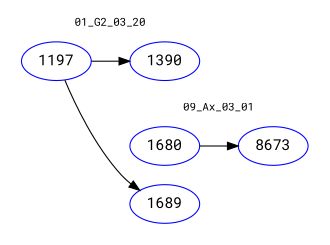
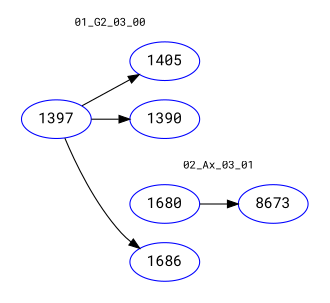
cluster "01_G2_03_20": label "01_G2_03_20" -> "01_G2_03_00"
node "1197": label "1197" -> "1397"
node "1405": added
cluster "09_Ax_03_01": label "09_Ax_03_01" -> "02_Ax_03_01"
node "1689": label "1689" -> "1686"
